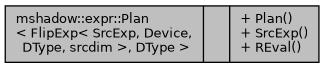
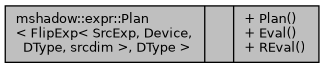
node "mshadow::expr::Plan": text "+ SrcExp()" -> "+ Eval()"
